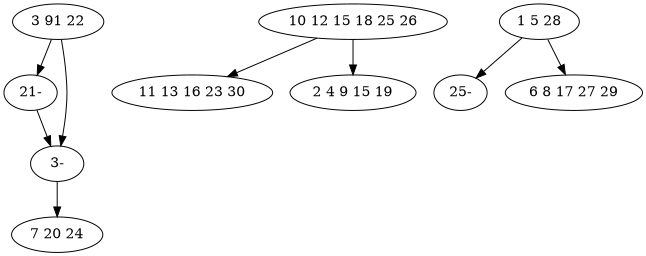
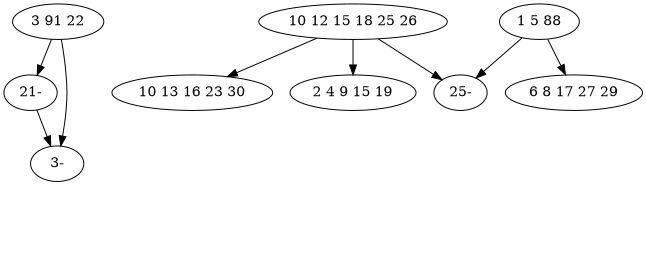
node "1 5 28": label "1 5 28" -> "1 5 88"
edge "10 12 15 18 25 26" -> "25-": added
node "11 13 16 23 30": label "11 13 16 23 30" -> "10 13 16 23 30"
node "7 20 24": removed
